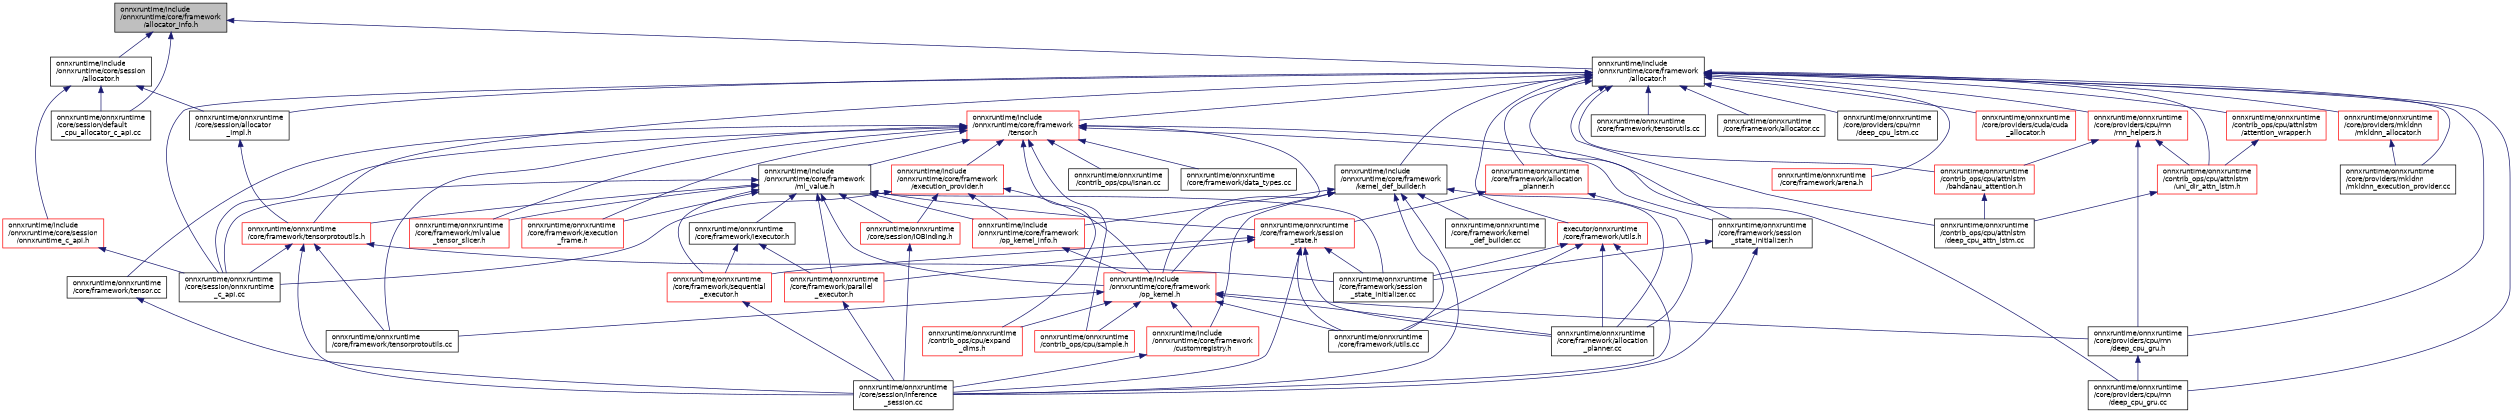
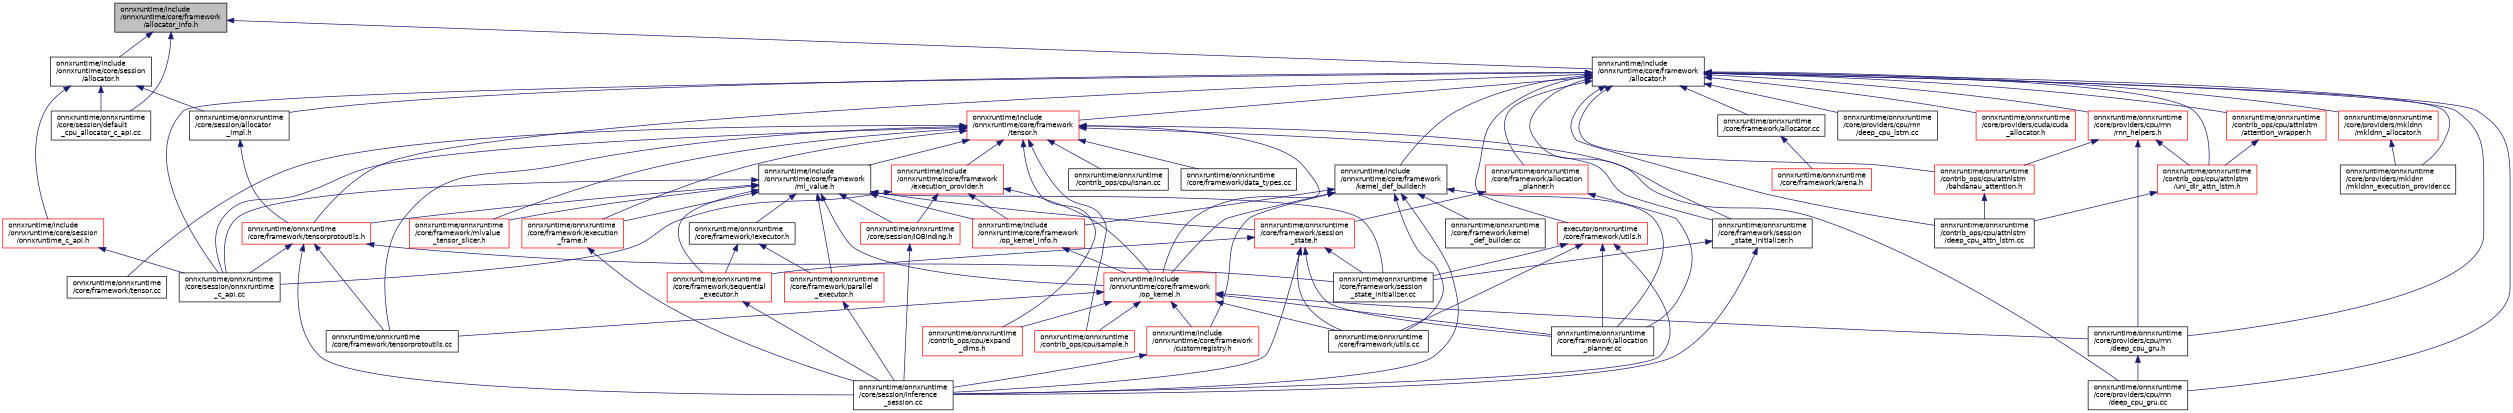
edge "onnxruntime/onnxruntime /core/framework/arena.h" -> "onnxruntime/include /onnxruntime/core/framework /allocator.h": now "onnxruntime/onnxruntime /core/framework/arena.h" -> "onnxruntime/onnxruntime /core/framework/allocator.cc"
node "onnxruntime/onnxruntime /core/framework/tensorutils.cc": removed
edge "onnxruntime/onnxruntime /core/framework/parallel _executor.h" -> "onnxruntime/onnxruntime /core/framework/session _state.h": removed
edge "onnxruntime/onnxruntime /core/session/inference _session.cc" -> "onnxruntime/onnxruntime /core/framework/tensor.cc": now "onnxruntime/onnxruntime /core/session/inference _session.cc" -> "onnxruntime/onnxruntime /core/framework/execution _frame.h"
